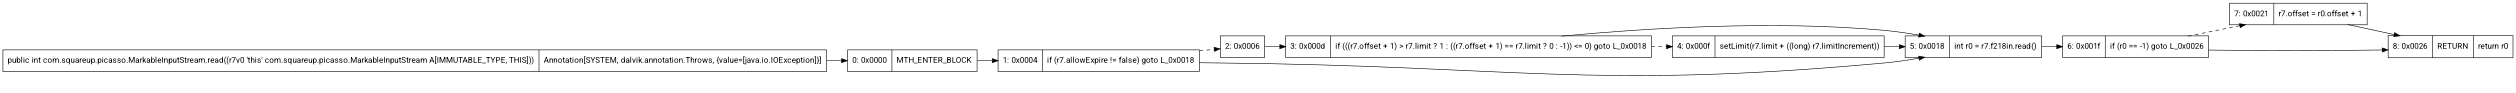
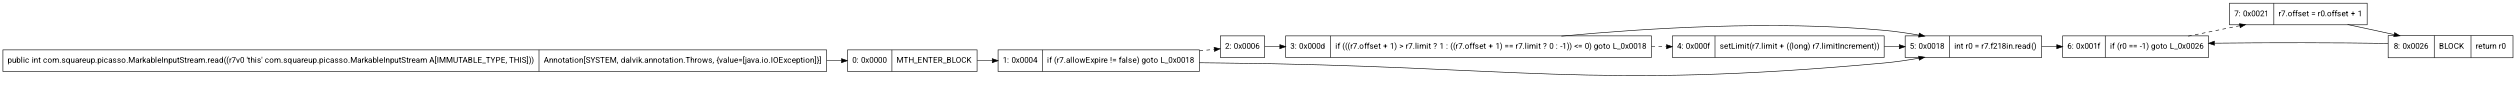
node "8: 0x0026": text "RETURN" -> "BLOCK"
edge "6: 0x001f" -> "8: 0x0026": reversed
